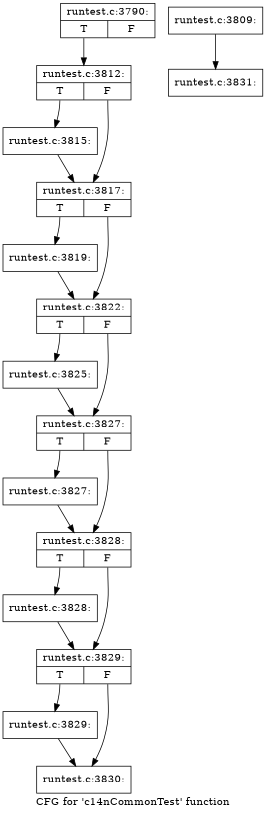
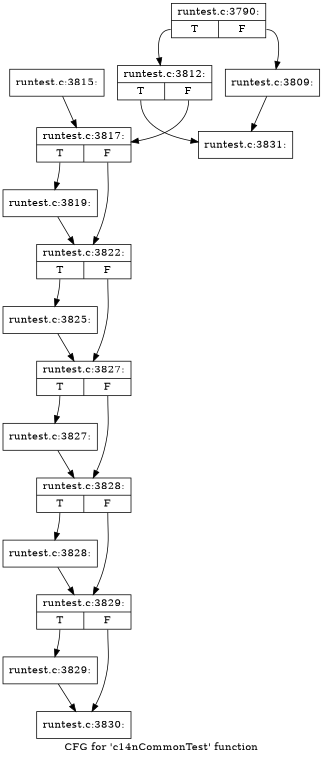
edge "runtest.c:3790:" -> "runtest.c:3809:": added
edge "runtest.c:3812:" -> "runtest.c:3815:": now "runtest.c:3812:" -> "runtest.c:3831:"
